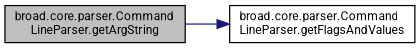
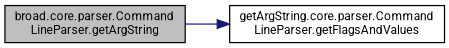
node "broad.core.parser.Command LineParser.getFlagsAndValues": label "broad.core.parser.Command LineParser.getFlagsAndValues" -> "getArgString.core.parser.Command LineParser.getFlagsAndValues"
